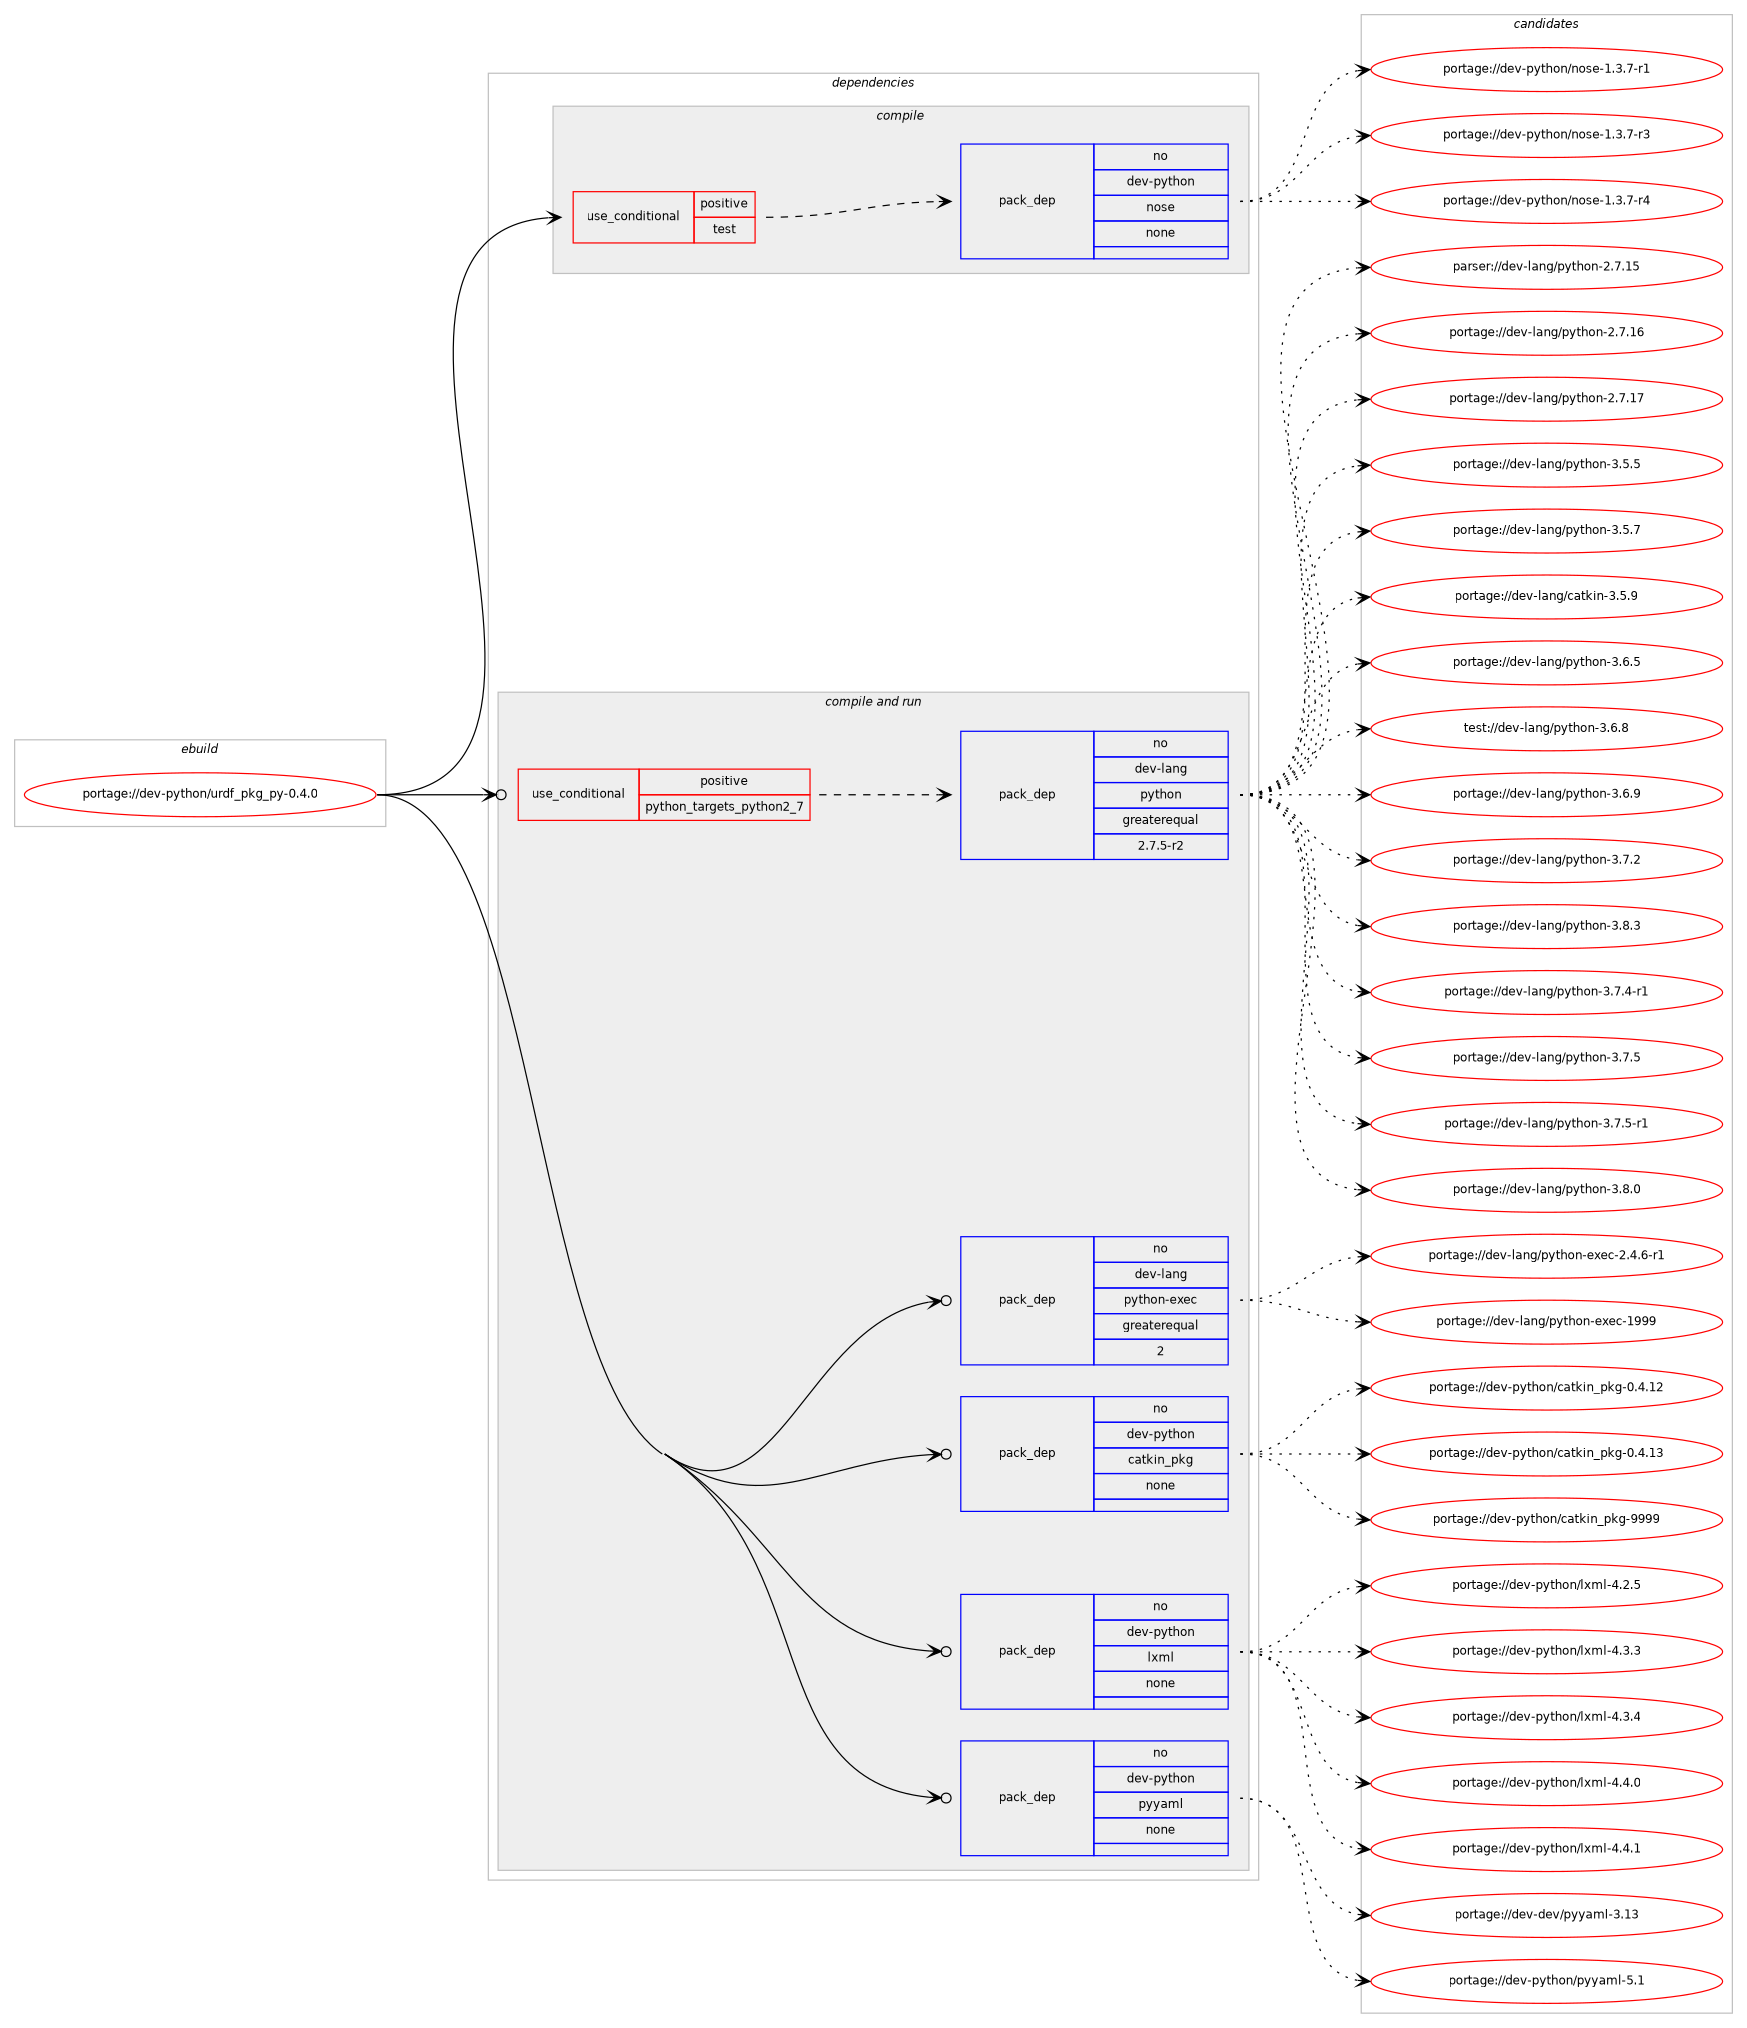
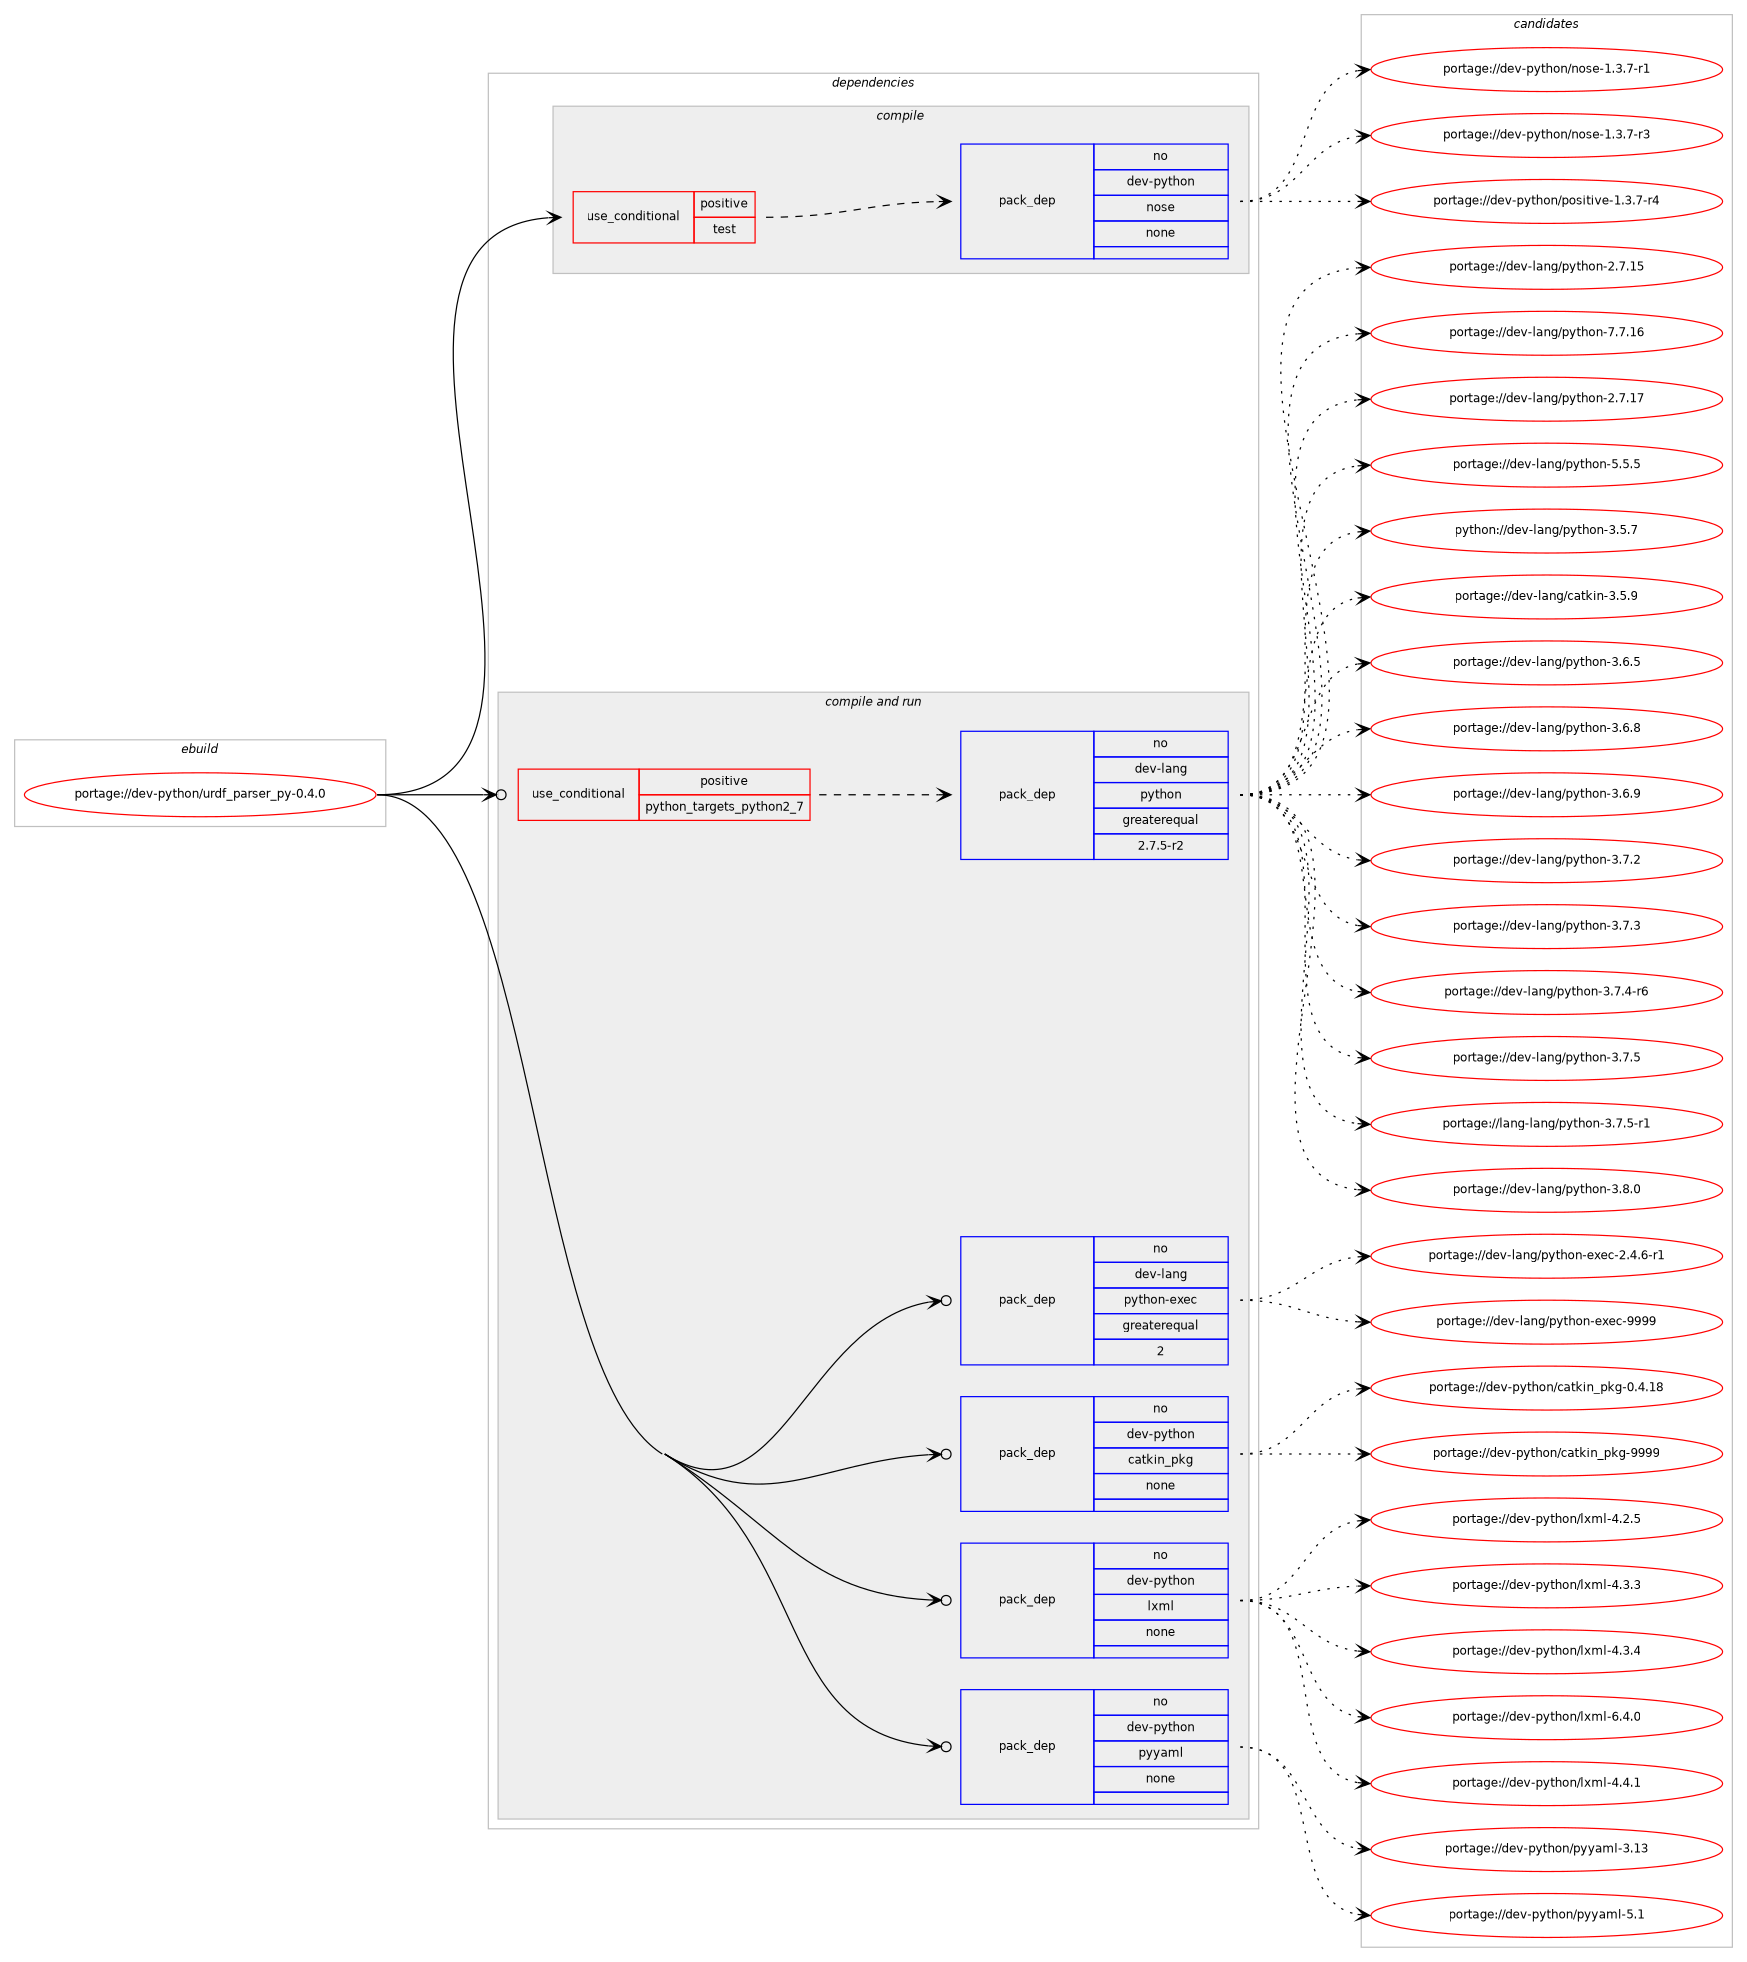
node "portage://dev-python/nose-1.3.7-r4": label "portage://dev-python/nose-1.3.7-r4" -> "portage://dev-python/positive-1.3.7-r4"
node "parser://dev-lang/python-2.7.15": label "parser://dev-lang/python-2.7.15" -> "portage://dev-lang/python-2.7.15"
node "portage://dev-lang/python-2.7.16": label "portage://dev-lang/python-2.7.16" -> "portage://dev-lang/python-7.7.16"
node "portage://dev-lang/python-3.5.5": label "portage://dev-lang/python-3.5.5" -> "portage://dev-lang/python-5.5.5"
node "portage://dev-lang/python-3.5.7": label "portage://dev-lang/python-3.5.7" -> "python://dev-lang/python-3.5.7"
node "test://dev-lang/python-3.6.8": label "test://dev-lang/python-3.6.8" -> "portage://dev-lang/python-3.6.8"
node "portage://dev-python/urdf_pkg_py-0.4.0": label "portage://dev-python/urdf_pkg_py-0.4.0" -> "portage://dev-python/urdf_parser_py-0.4.0"
node "portage://dev-lang/python-3.8.3": label "portage://dev-lang/python-3.8.3" -> "portage://dev-lang/python-3.7.3"
node "portage://dev-lang/python-3.7.4-r1": label "portage://dev-lang/python-3.7.4-r1" -> "portage://dev-lang/python-3.7.4-r6"
node "portage://dev-lang/python-3.7.5-r1": label "portage://dev-lang/python-3.7.5-r1" -> "portage://lang-lang/python-3.7.5-r1"
node "portage://dev-lang/python-exec-1999": label "portage://dev-lang/python-exec-1999" -> "portage://dev-lang/python-exec-9999"
node "portage://dev-python/catkin_pkg-0.4.12": label "portage://dev-python/catkin_pkg-0.4.12" -> "portage://dev-python/catkin_pkg-0.4.18"
node "portage://dev-python/catkin_pkg-0.4.13": removed
node "portage://dev-python/lxml-4.4.0": label "portage://dev-python/lxml-4.4.0" -> "portage://dev-python/lxml-6.4.0"
node "portage://dev-dev/pyyaml-3.13": label "portage://dev-dev/pyyaml-3.13" -> "portage://dev-python/pyyaml-3.13"
